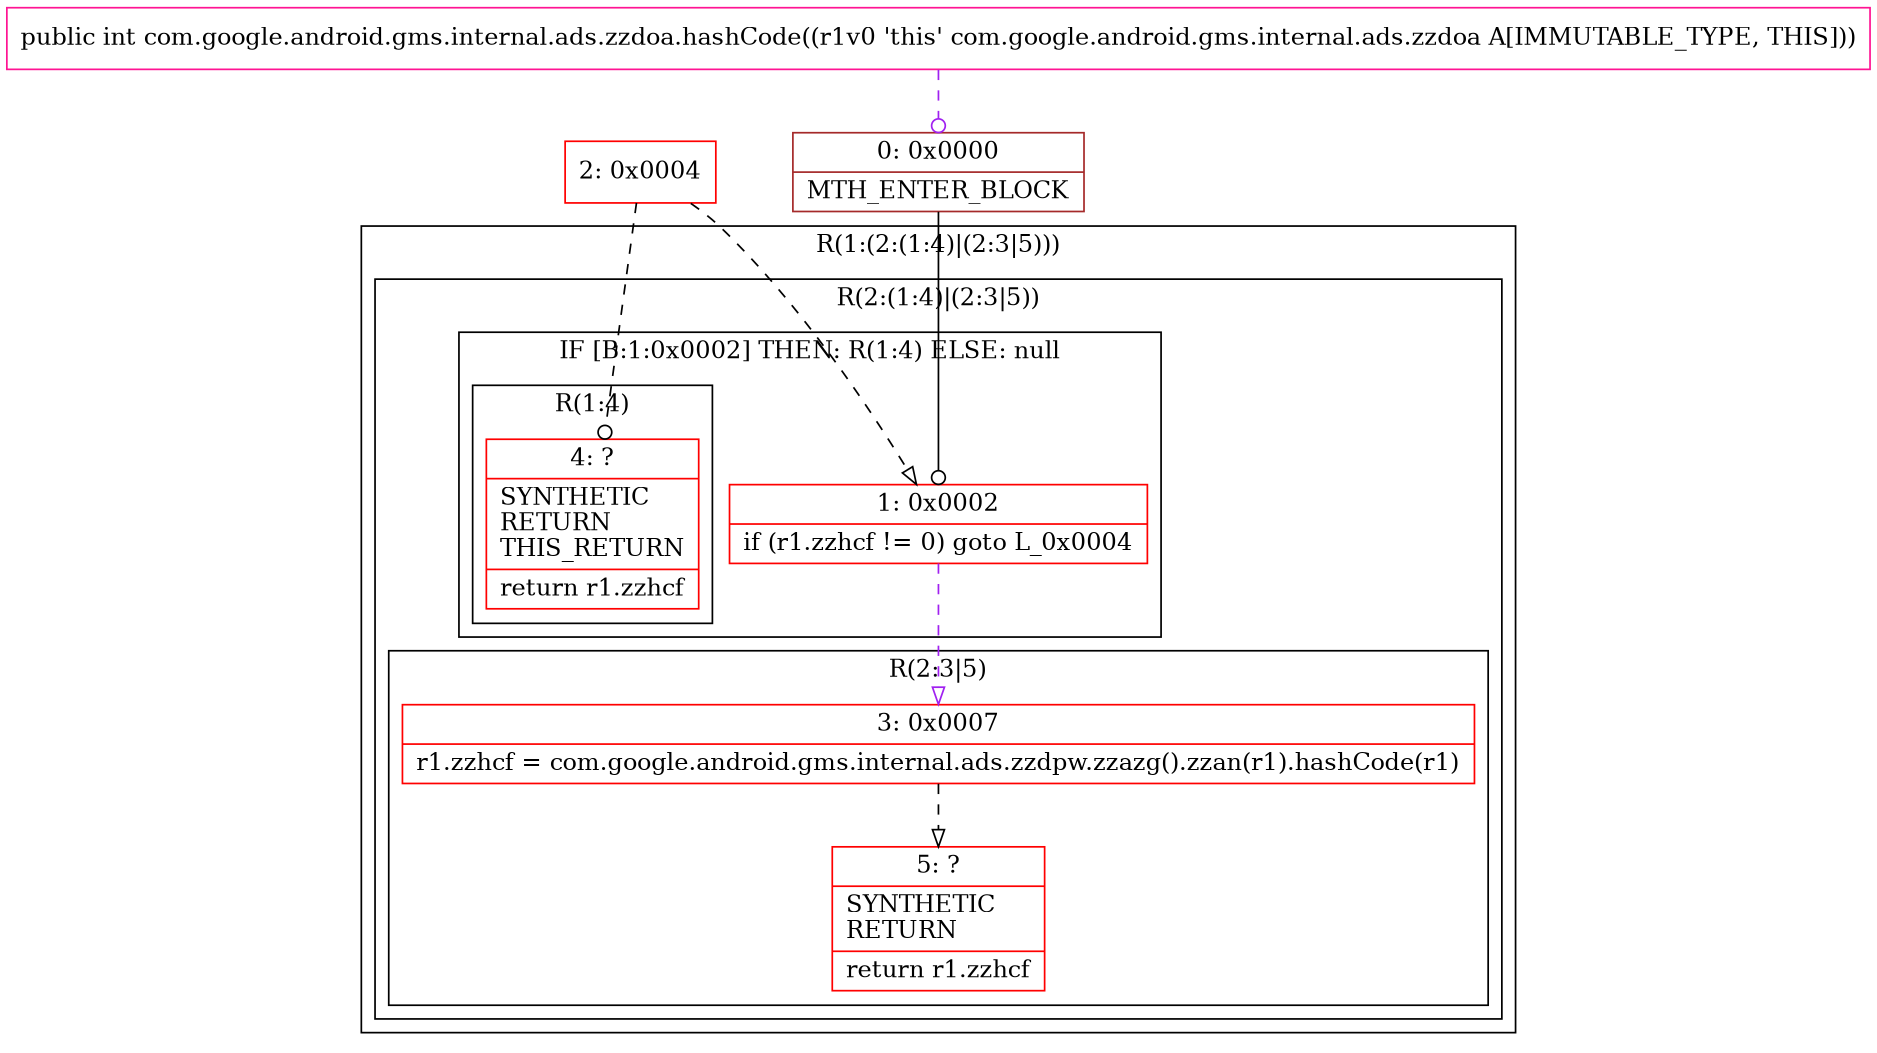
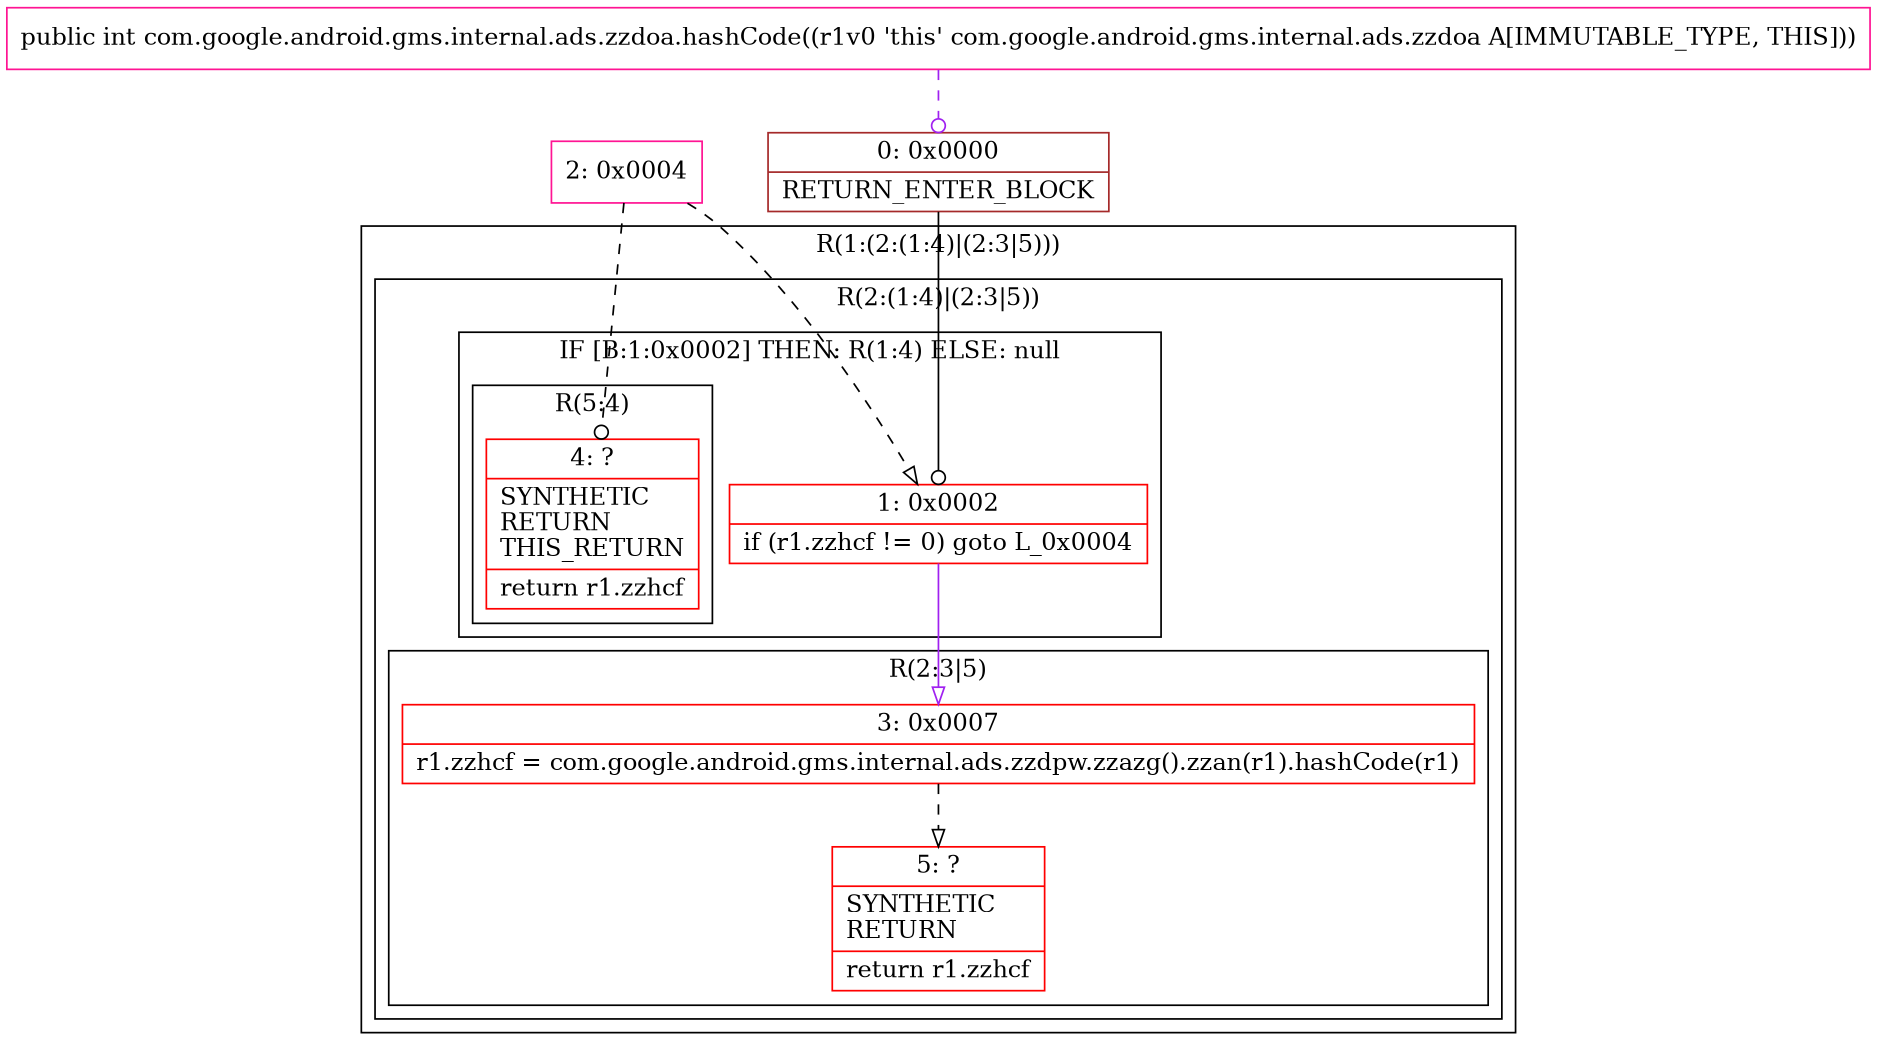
node "2: 0x0004": color red -> deeppink
node "0: 0x0000": text "MTH_ENTER_BLOCK" -> "RETURN_ENTER_BLOCK"
cluster "R(1:4)": label "R(1:4)" -> "R(5:4)"
edge "1: 0x0002" -> "3: 0x0007": style dashed -> solid
